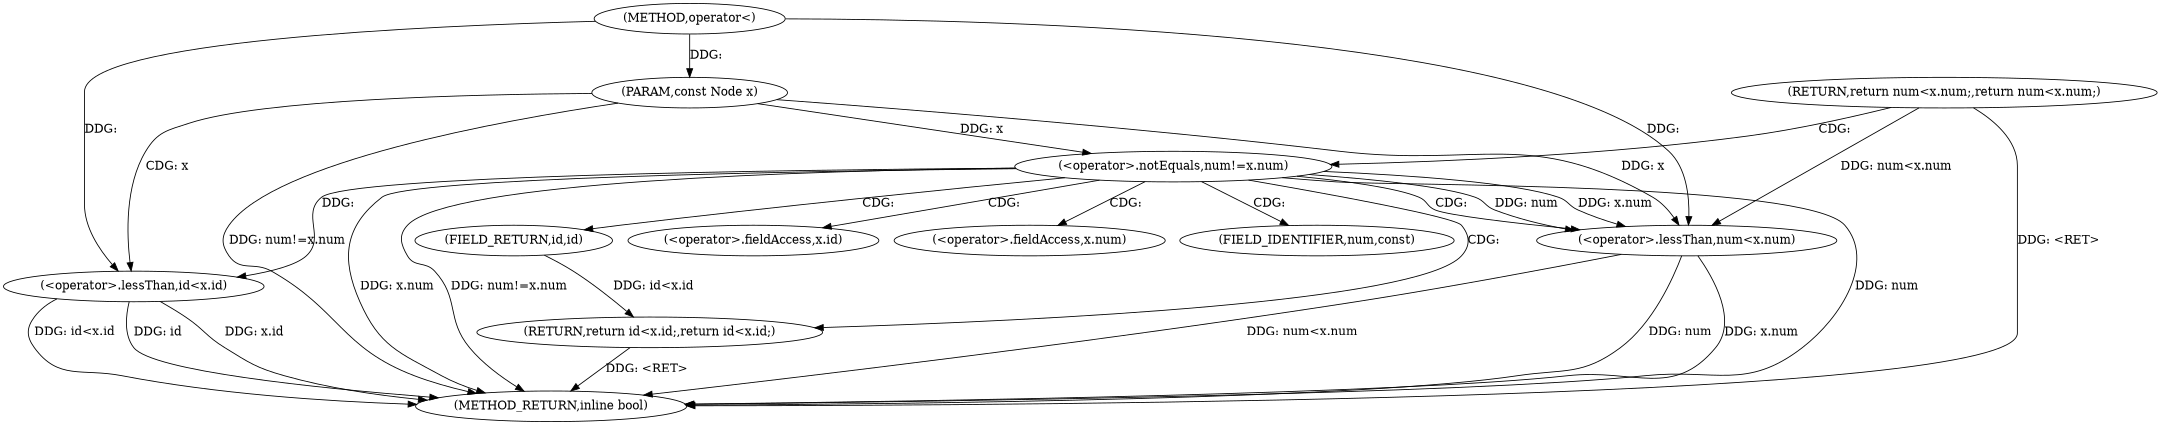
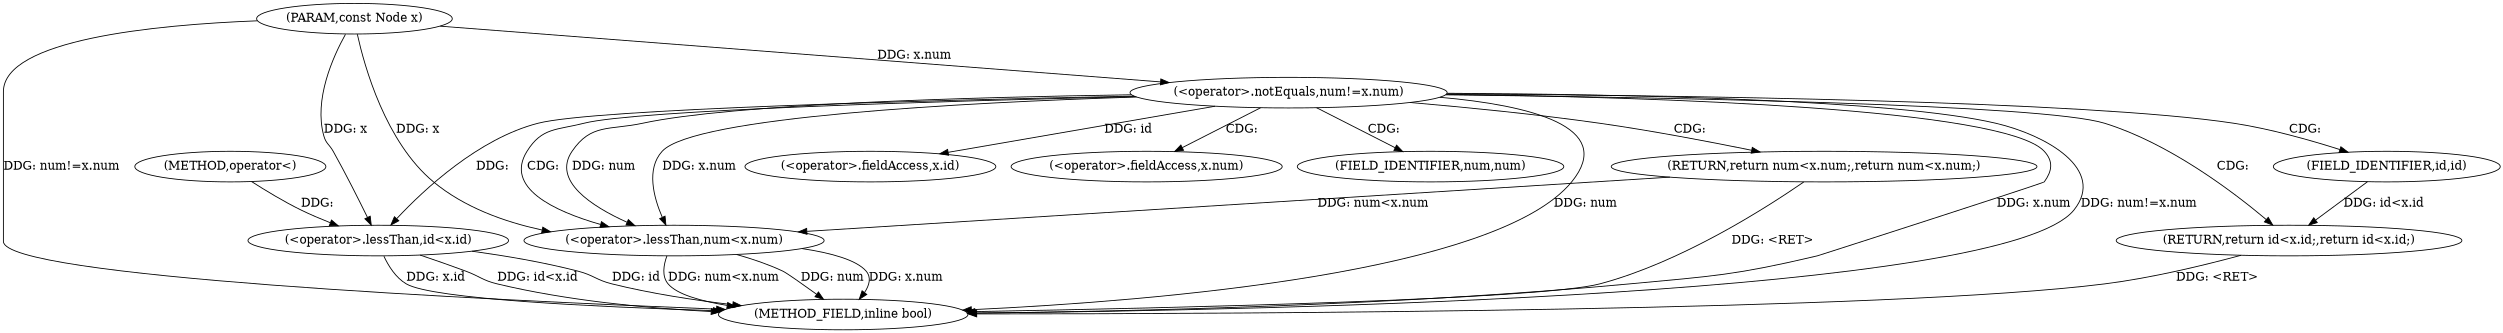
edge "(METHOD,operator<)" -> "(<operator>.lessThan,num<x.num)": removed, label "DDG:"
edge "(METHOD,operator<)" -> "(PARAM,const Node x)": removed, label "DDG:"
edge "(PARAM,const Node x)" -> "(<operator>.notEquals,num!=x.num)": label "DDG: x" -> "DDG: x.num"
edge "(RETURN,return num<x.num;,return num<x.num;)" -> "(<operator>.notEquals,num!=x.num)": reversed
edge "(PARAM,const Node x)" -> "(<operator>.lessThan,id<x.id)": label "CDG: x" -> "DDG: x"
edge "(<operator>.notEquals,num!=x.num)" -> "(<operator>.fieldAccess,x.id)": label "CDG: " -> "DDG: id"
node "(FIELD_RETURN,id,id)": label "(FIELD_RETURN,id,id)" -> "(FIELD_IDENTIFIER,id,id)"
node "(FIELD_IDENTIFIER,num,const)": label "(FIELD_IDENTIFIER,num,const)" -> "(FIELD_IDENTIFIER,num,num)"
node "(METHOD_RETURN,inline bool)": label "(METHOD_RETURN,inline bool)" -> "(METHOD_FIELD,inline bool)"
